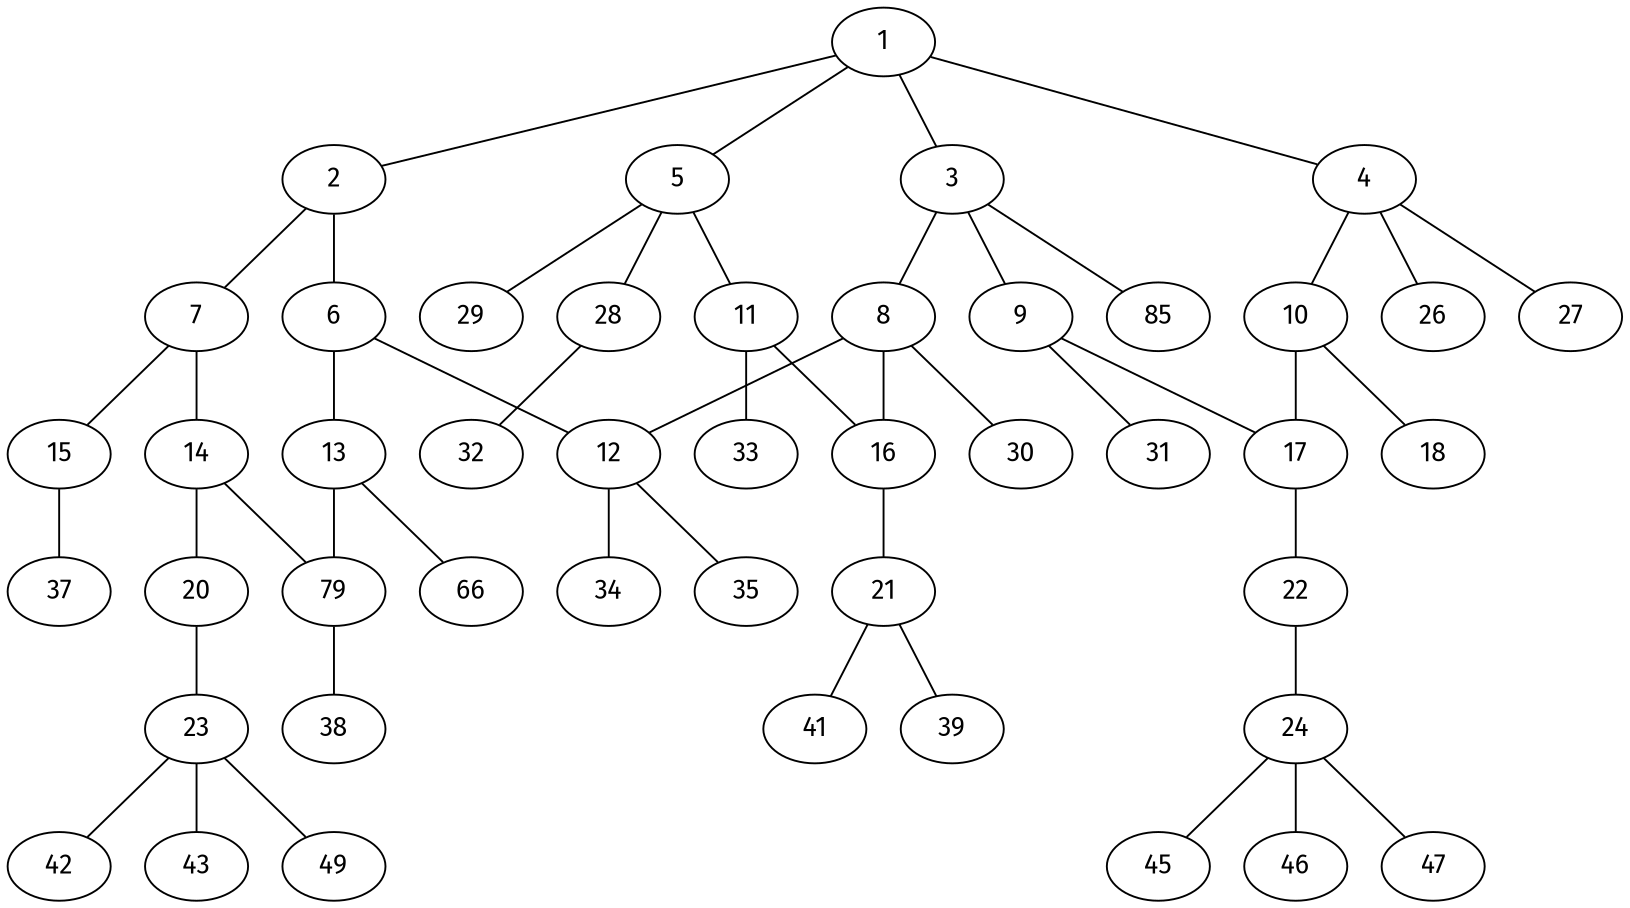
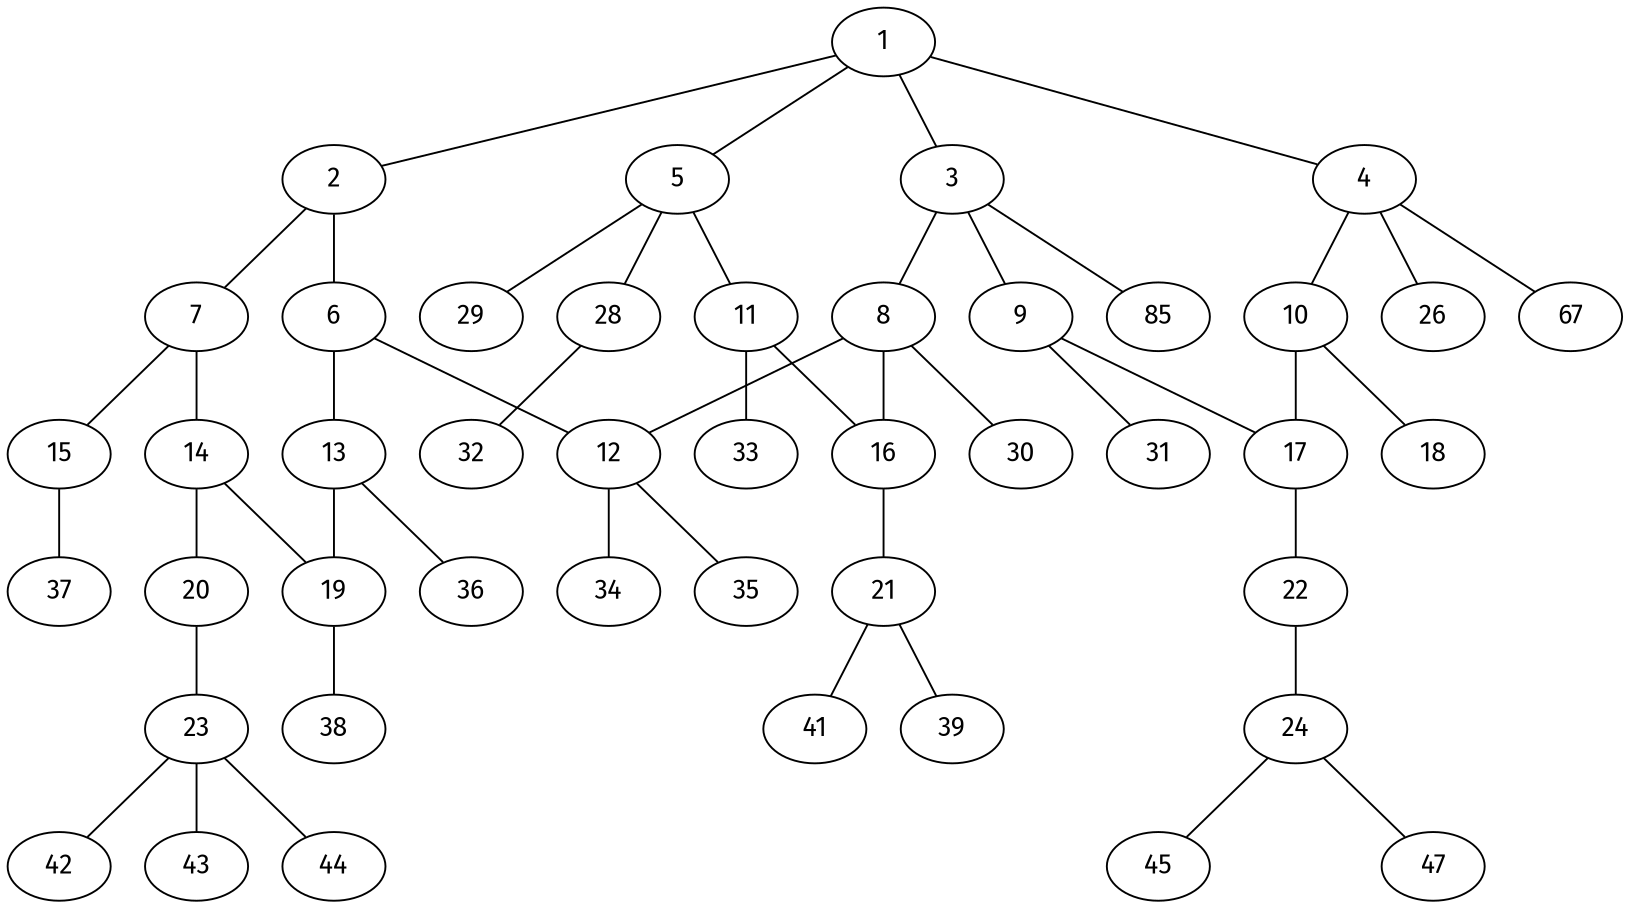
node "27": label "27" -> "67"
node "79": label "79" -> "19"
node "66": label "66" -> "36"
node "49": label "49" -> "44"
node "46": removed
